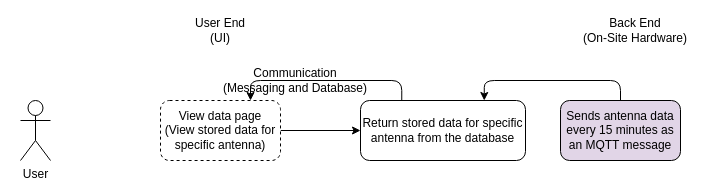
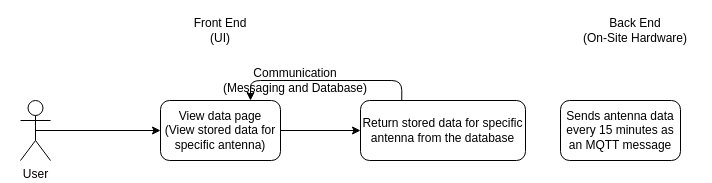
node "User End (UI)": label "User End (UI)" -> "Front End (UI)"
edge "Sends antenna data every 15 minutes as an MQTT message" -> "Return stored data for specific antenna from the database": removed
edge "User" -> "View data page (View stored data for specific antenna)": added
node "View data page (View stored data for specific antenna)": style dashed -> solid
node "Sends antenna data every 15 minutes as an MQTT message": fillcolor #e1d5e7 -> #ffffff
